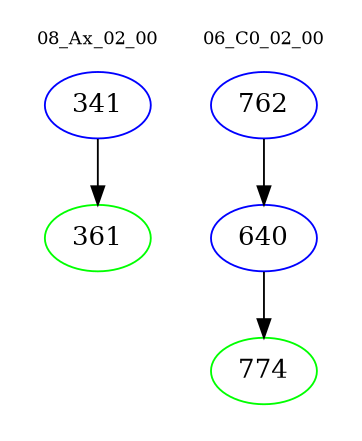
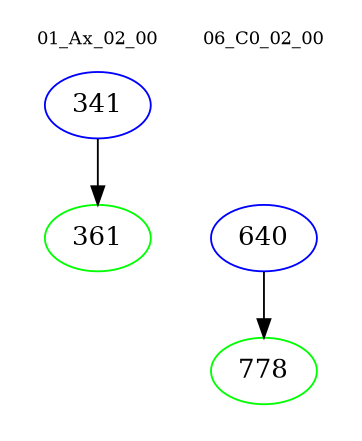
cluster "08_Ax_02_00": label "08_Ax_02_00" -> "01_Ax_02_00"
node "762": removed
node "774": label "774" -> "778"
